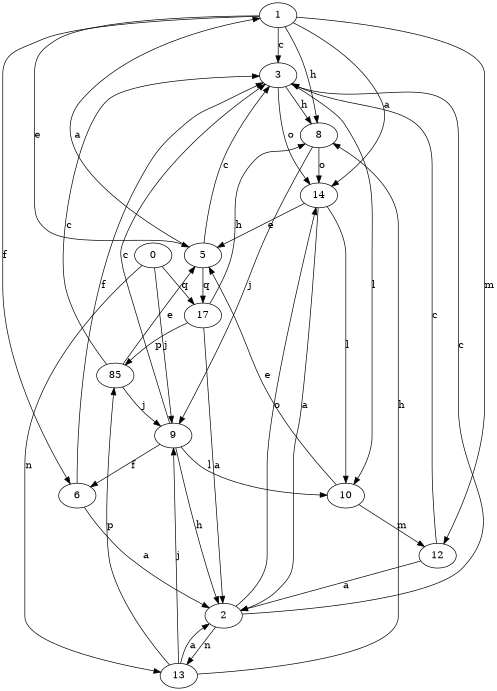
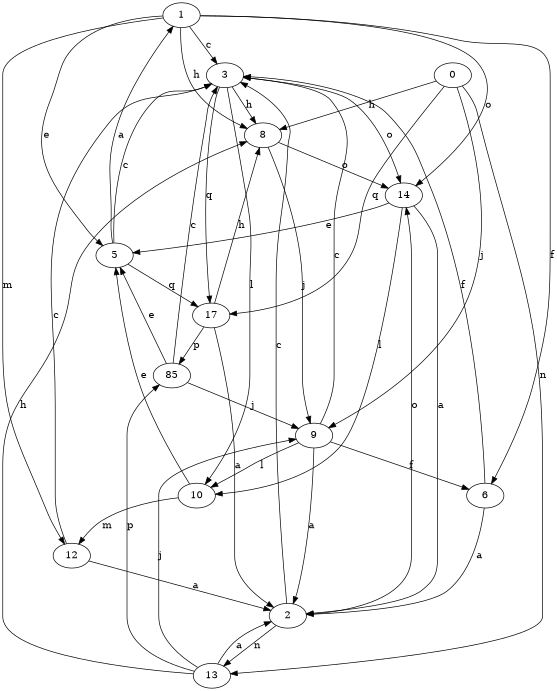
edge "0" -> "8": added, label "h"
edge "1" -> "14": label "a" -> "o"
edge "3" -> "17": added, label "q"
edge "9" -> "2": label "h" -> "a"
